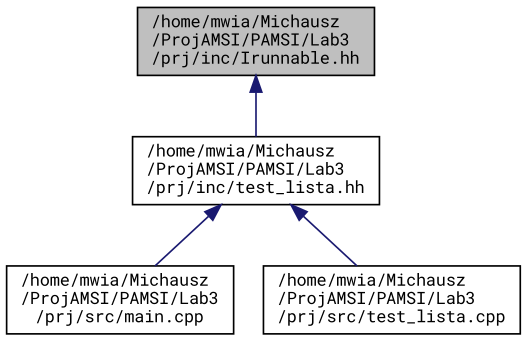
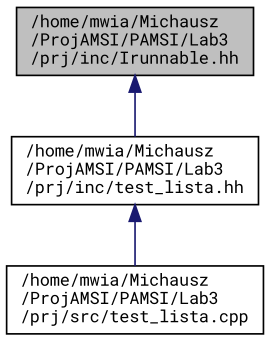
node "/home/mwia/Michausz /ProjAMSI/PAMSI/Lab3 /prj/src/main.cpp": removed
